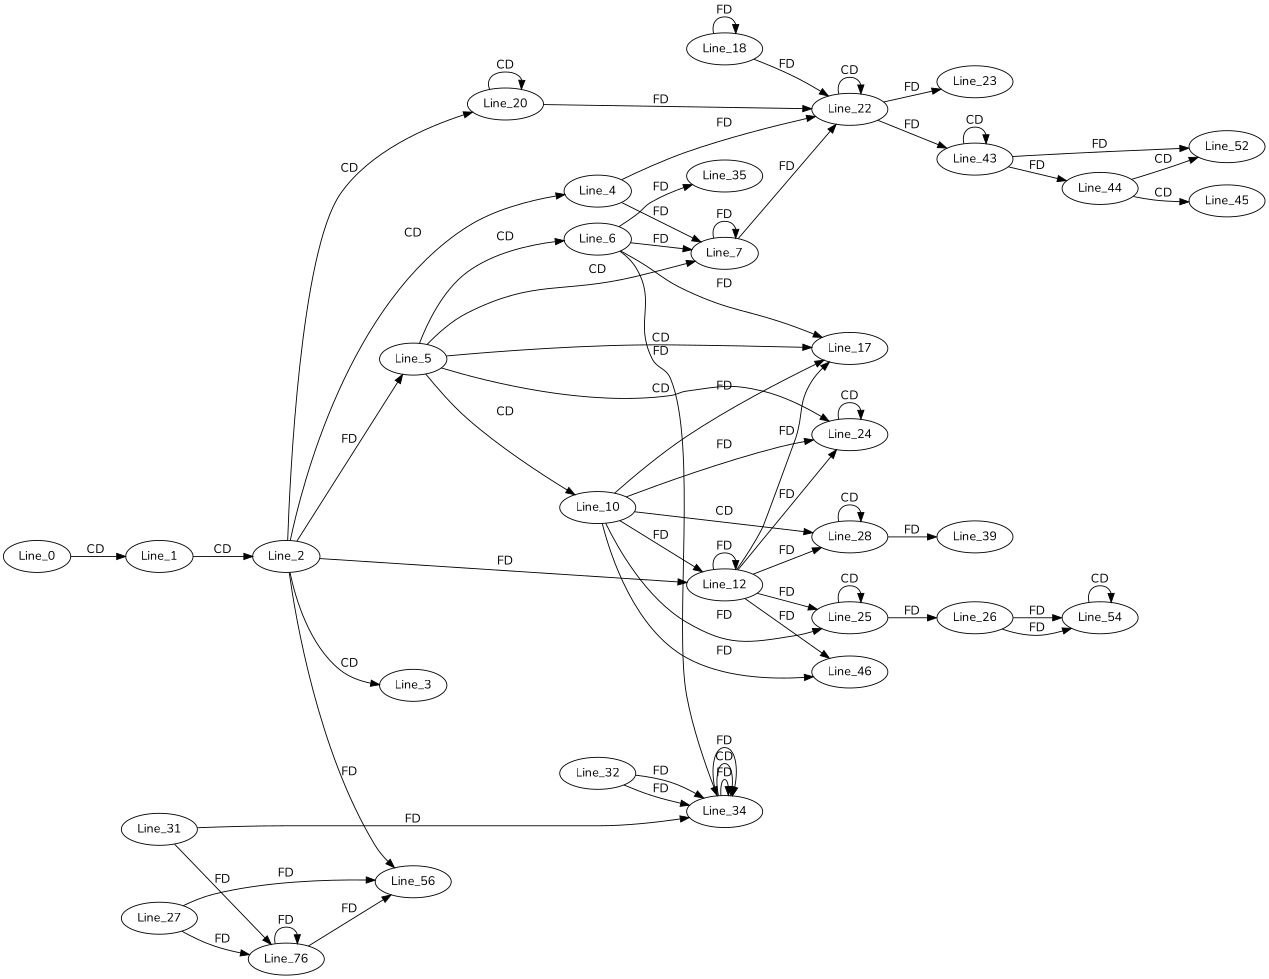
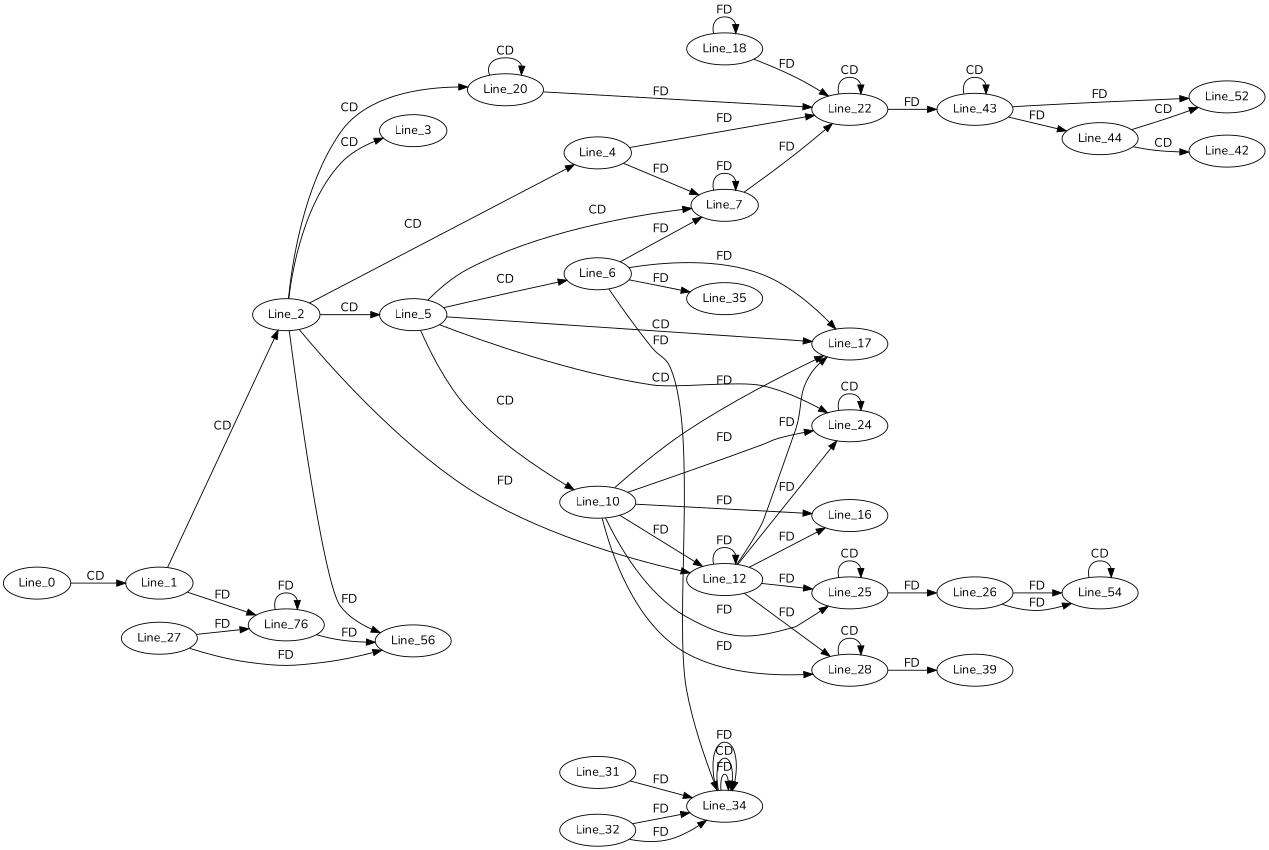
node "Line_23": removed
node "Line_45": label "Line_45" -> "Line_42"
edge "Line_2" -> "Line_5": label "FD" -> "CD"
edge "Line_10" -> "Line_28": label "CD" -> "FD"
node "Line_46": label "Line_46" -> "Line_16"
edge "Line_31" -> "Line_76": now "Line_1" -> "Line_76"
